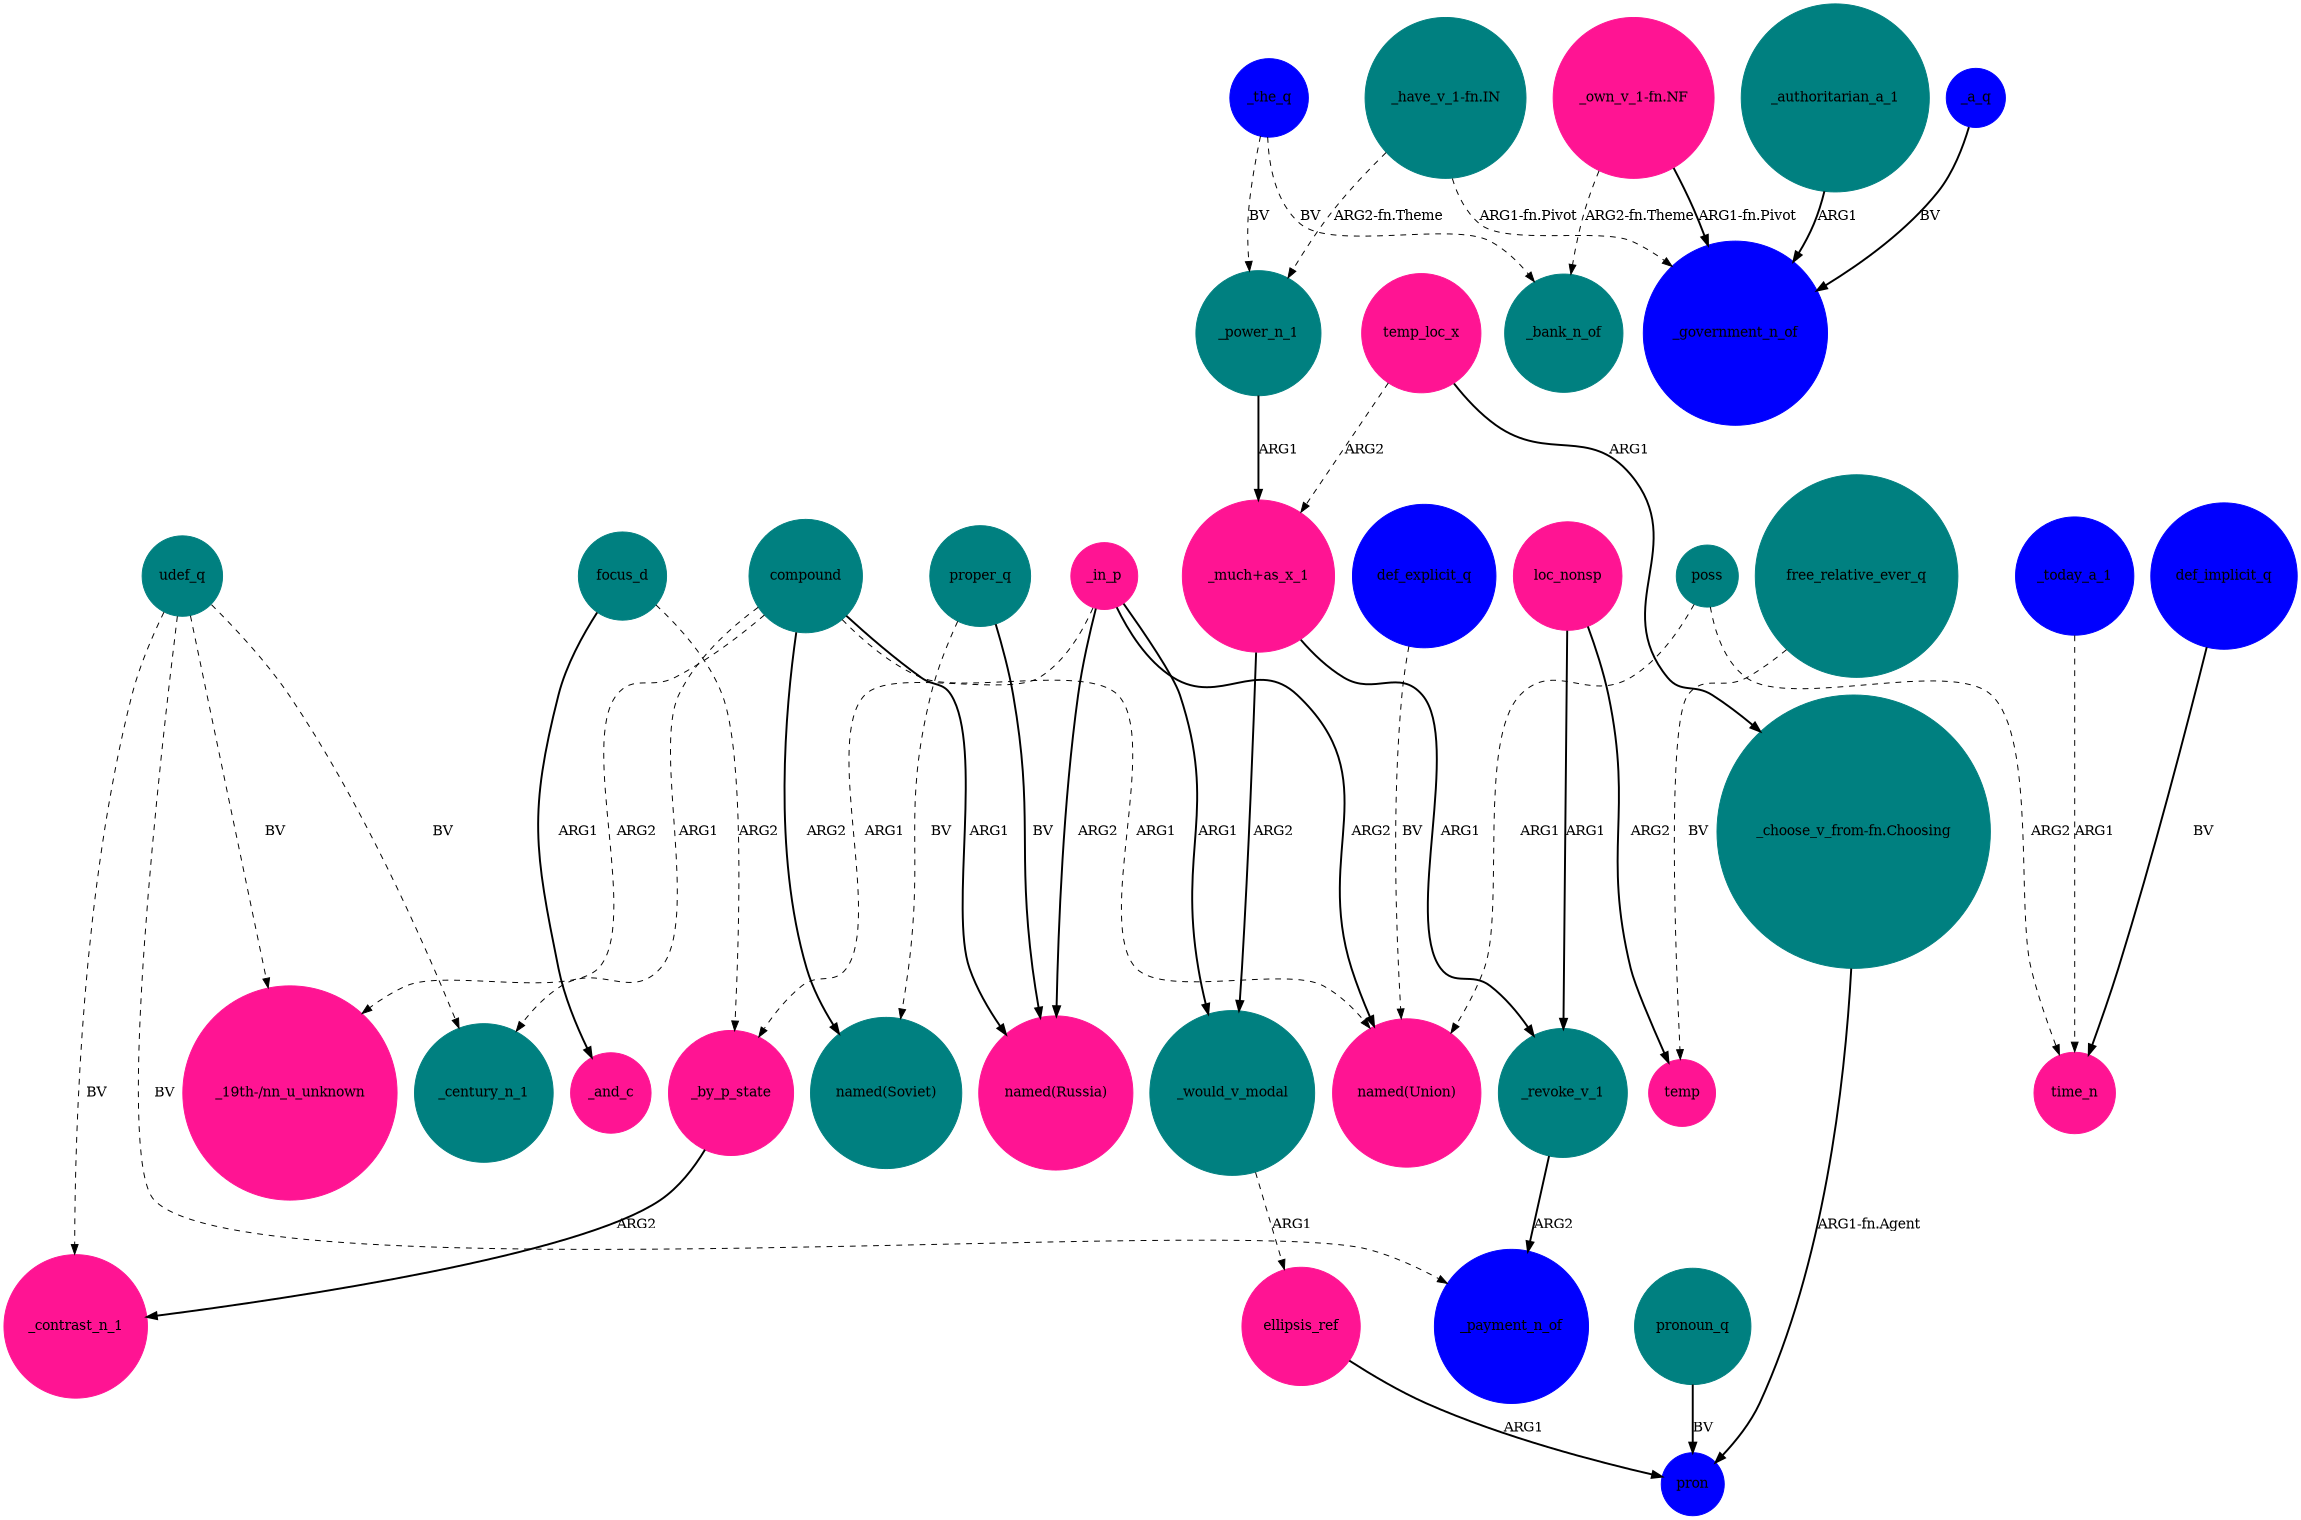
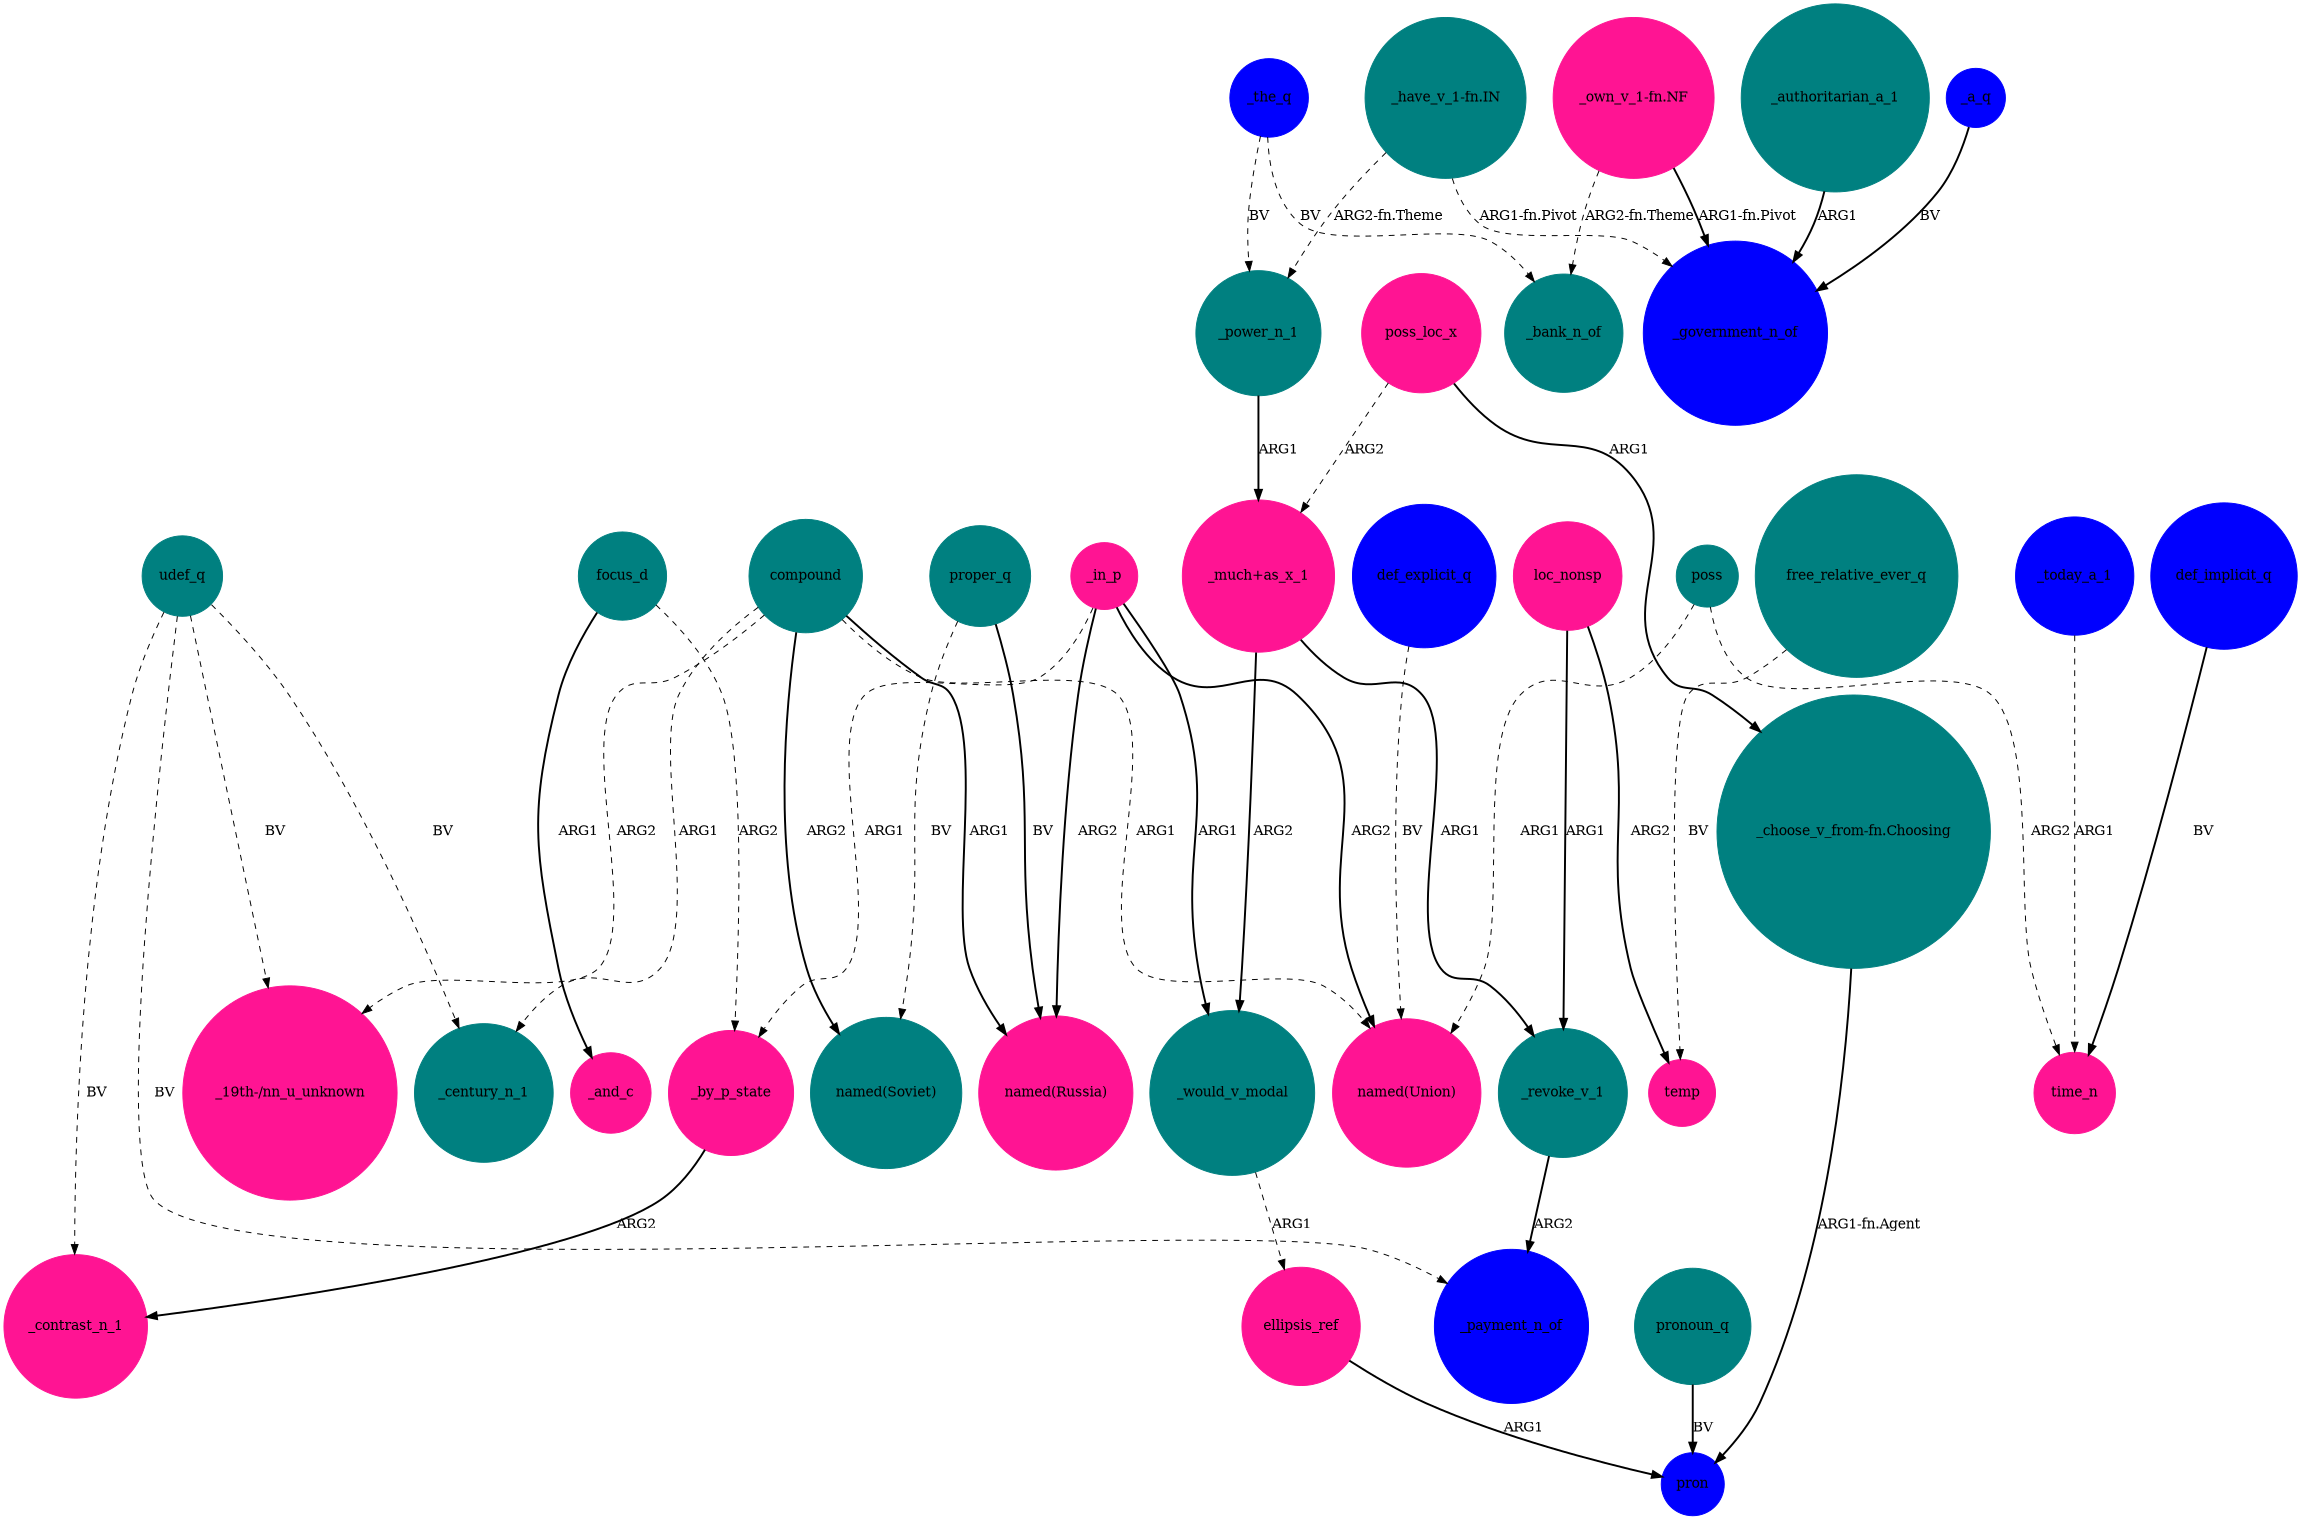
node "temp_loc_x": label "temp_loc_x" -> "poss_loc_x"
